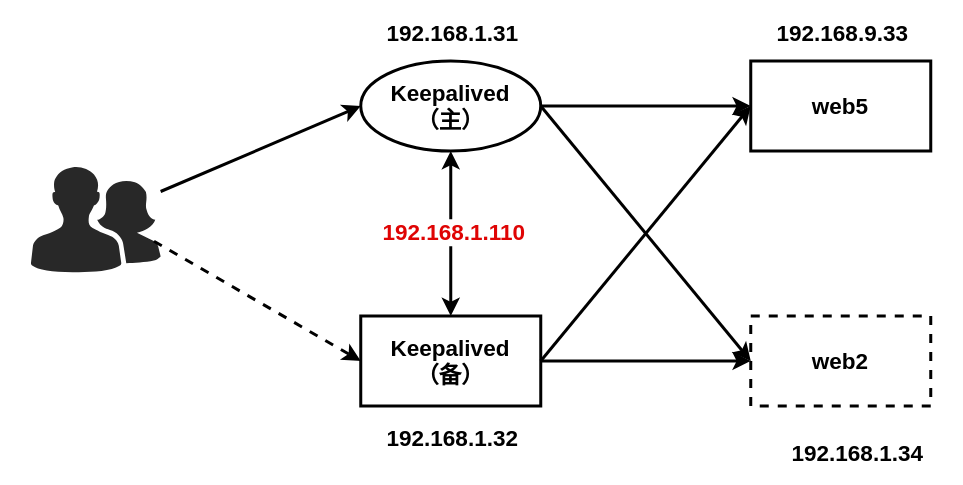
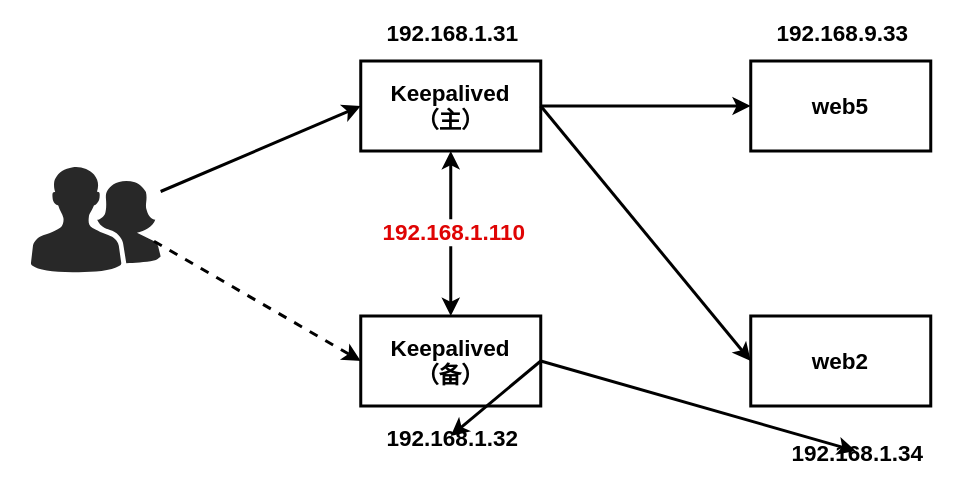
node "Keepalived （主）": shape ellipse -> rectangle
edge "Keepalived （备）" -> "web5": now "Keepalived （备）" -> "192.168.1.34"
edge "Keepalived （备）" -> "web2": now "Keepalived （备）" -> "192.168.1.32"
node "web2": style dashed -> solid
